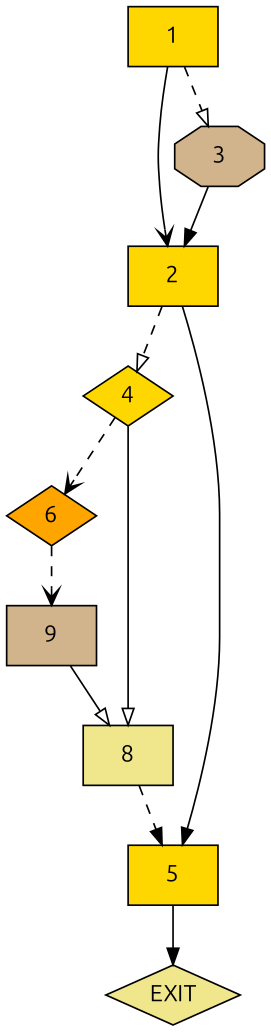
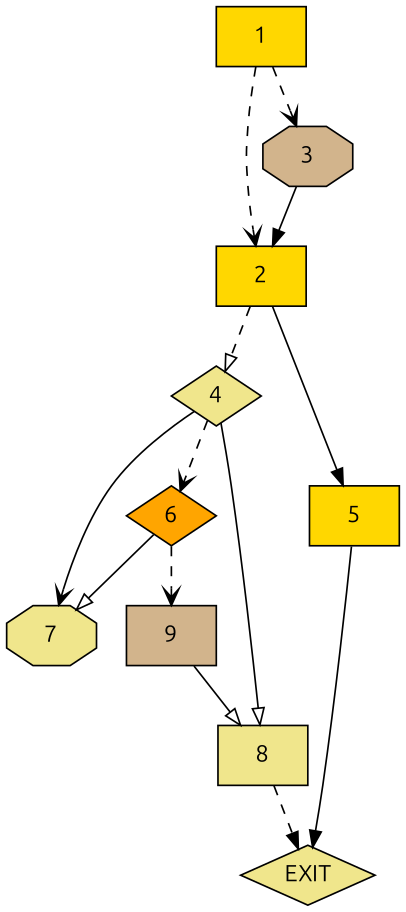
edge "1" -> "3": arrowhead onormal -> vee
edge "1" -> "2": style solid -> dashed
node "4": fillcolor gold -> khaki
node "7": added
edge "8" -> "5": now "8" -> "EXIT"
